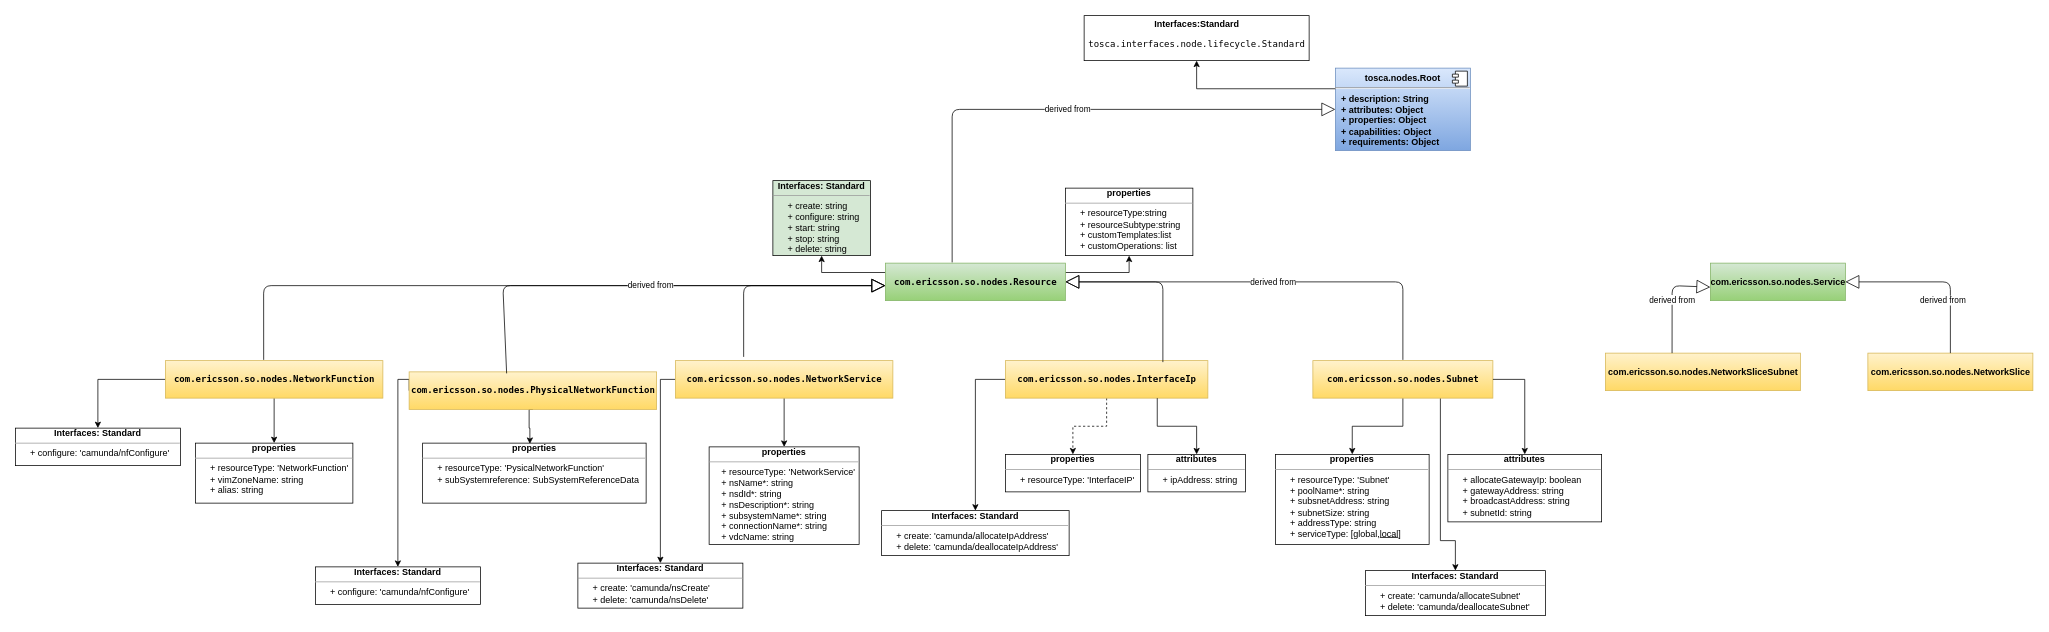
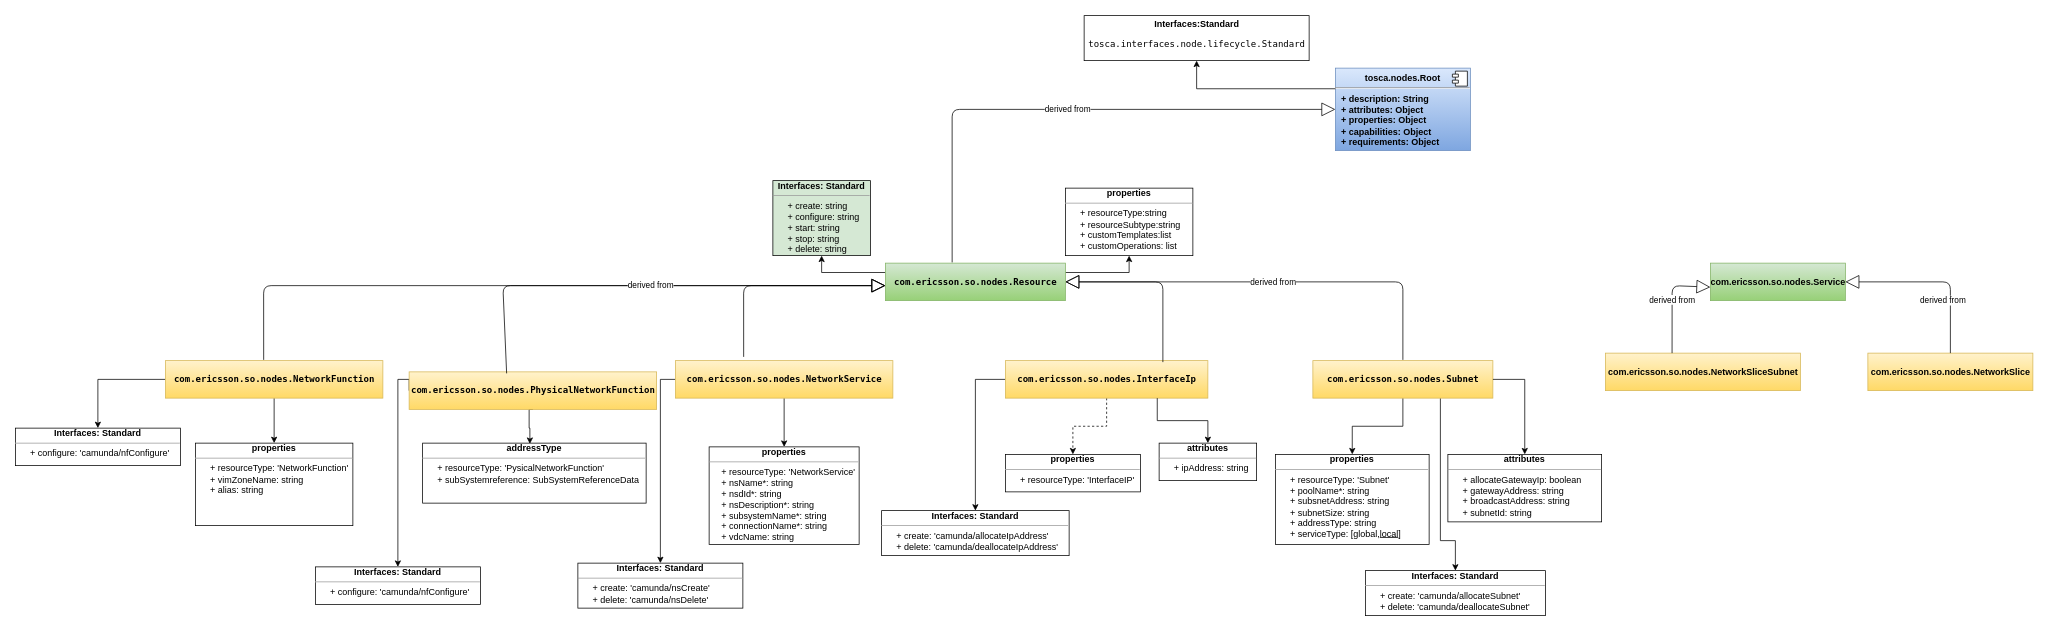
node "properties + resourceType: 'PysicalNetworkFunction' + subSystemreference: SubSystemReferenceData": label "properties + resourceType: 'PysicalNetworkFunction' + subSystemreference: SubSystemReferenceData" -> "addressType + resourceType: 'PysicalNetworkFunction' + subSystemreference: SubSystemReferenceData"
node "properties + resourceType: 'NetworkFunction' + vimZoneName: string + alias: string": size 158x60 -> 158x83
node "attributes + ipAddress: string": moved (1197, 473) -> (1208, 462)
